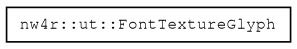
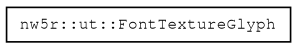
node "nw4r::ut::FontTextureGlyph": label "nw4r::ut::FontTextureGlyph" -> "nw5r::ut::FontTextureGlyph"
